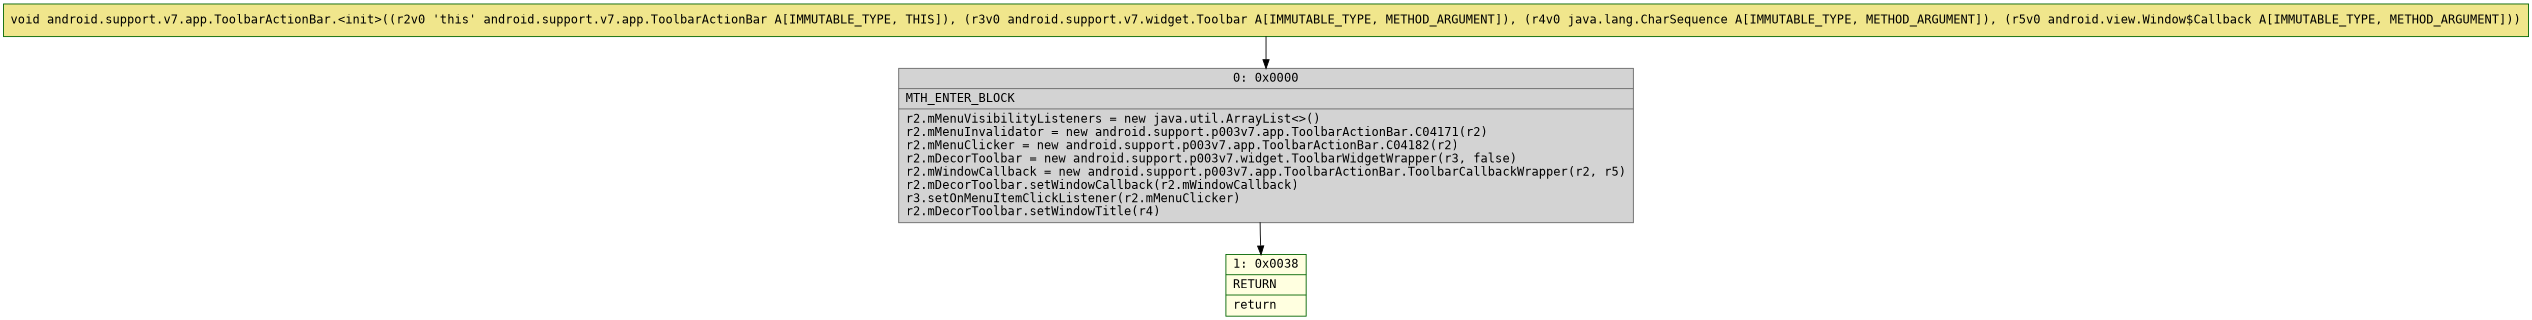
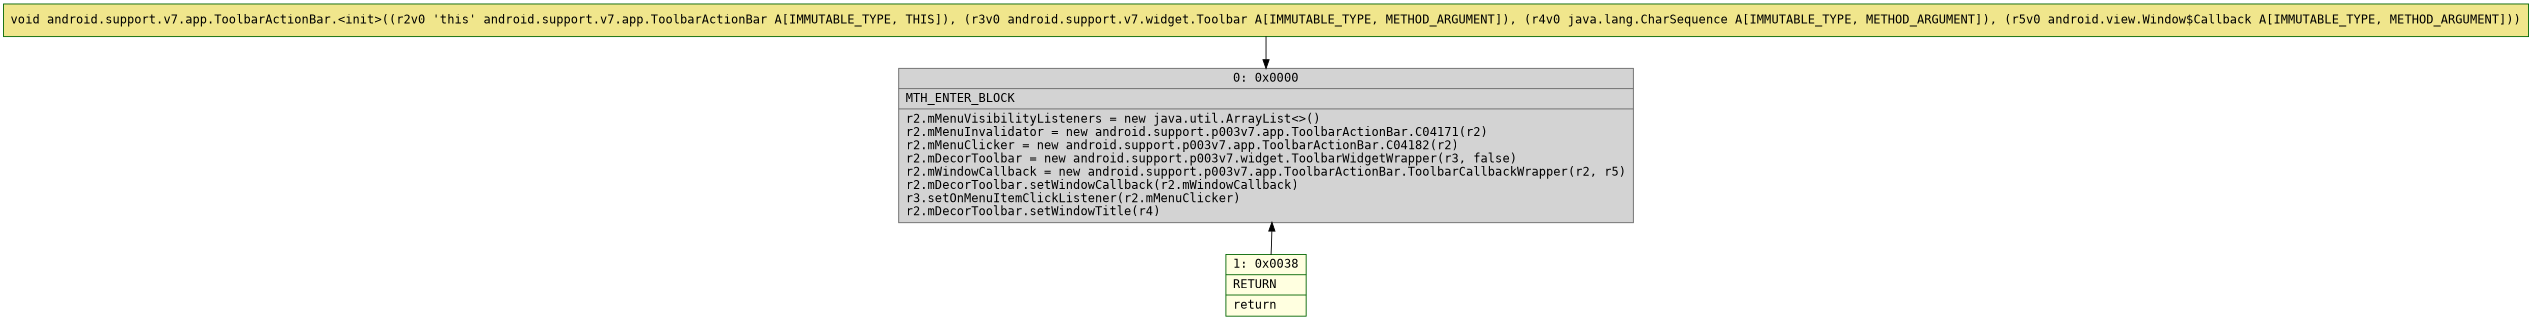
edge "0: 0x0000" -> "1: 0x0038": reversed
